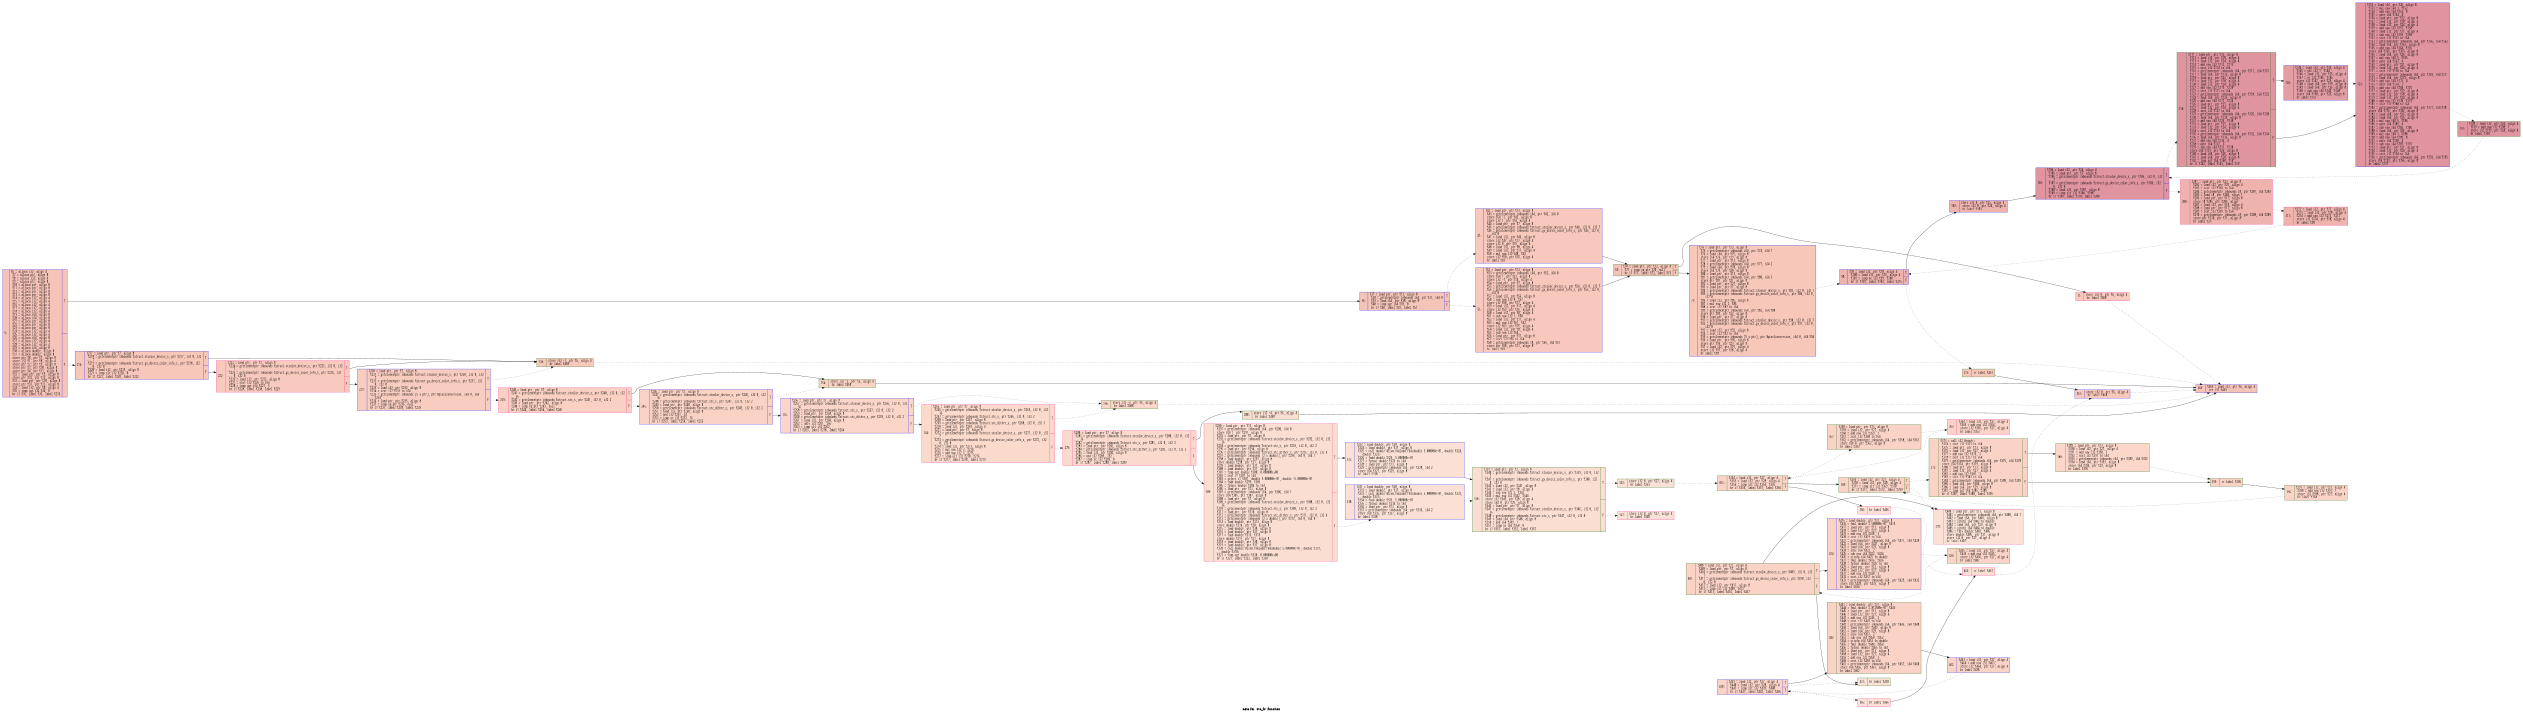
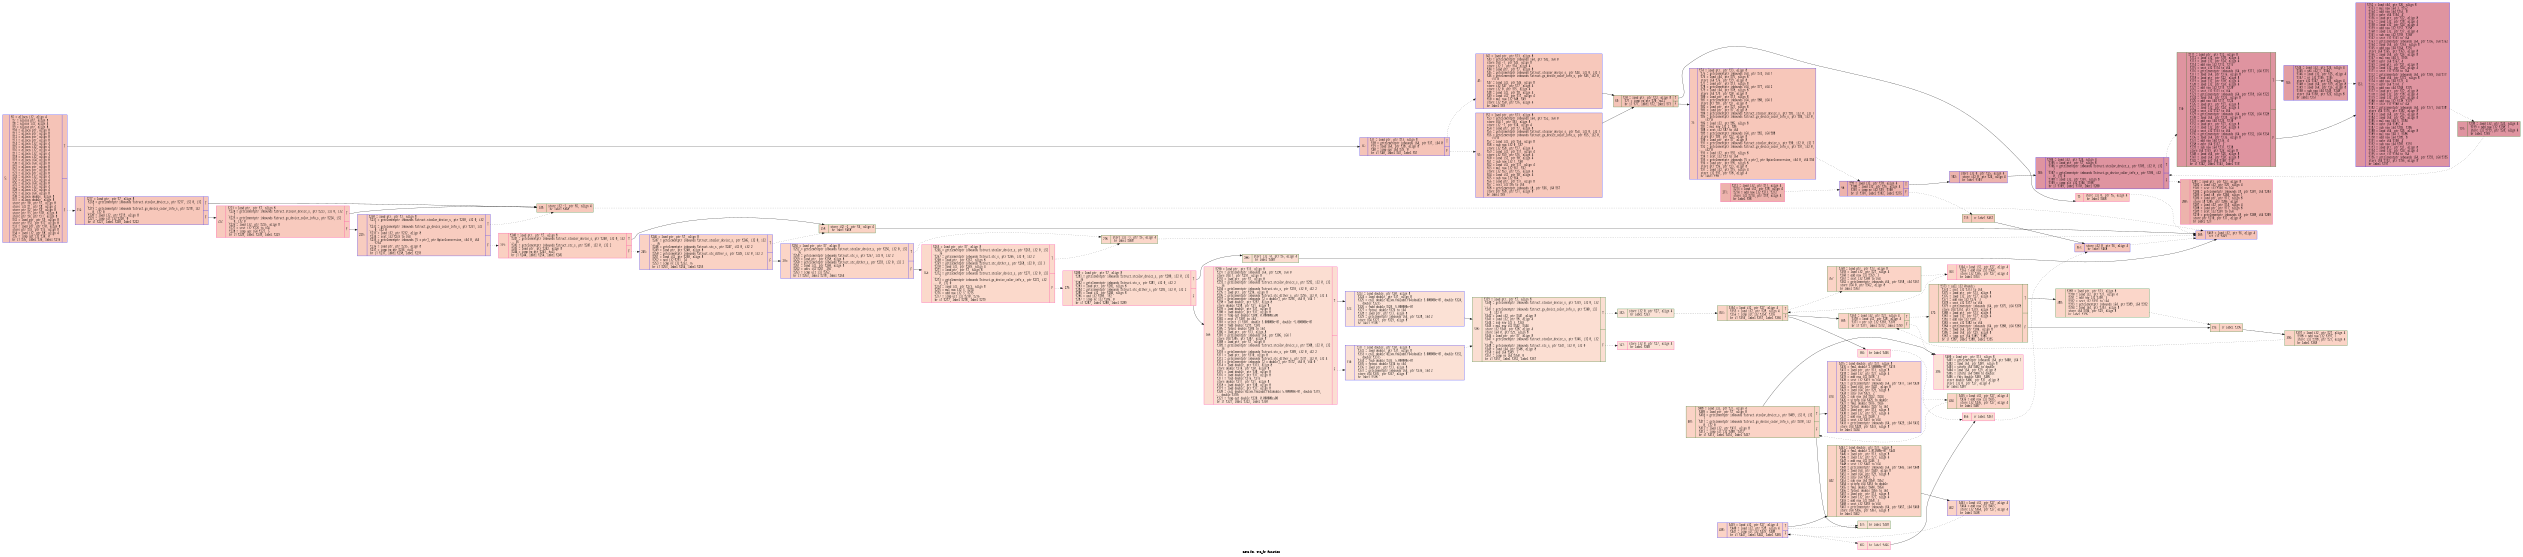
edge "200:" -> "211:": removed
node "368:": text "%371 = icmp slt i32 %369, %370" -> "%371 = ptr slt i32 %369, %370"
